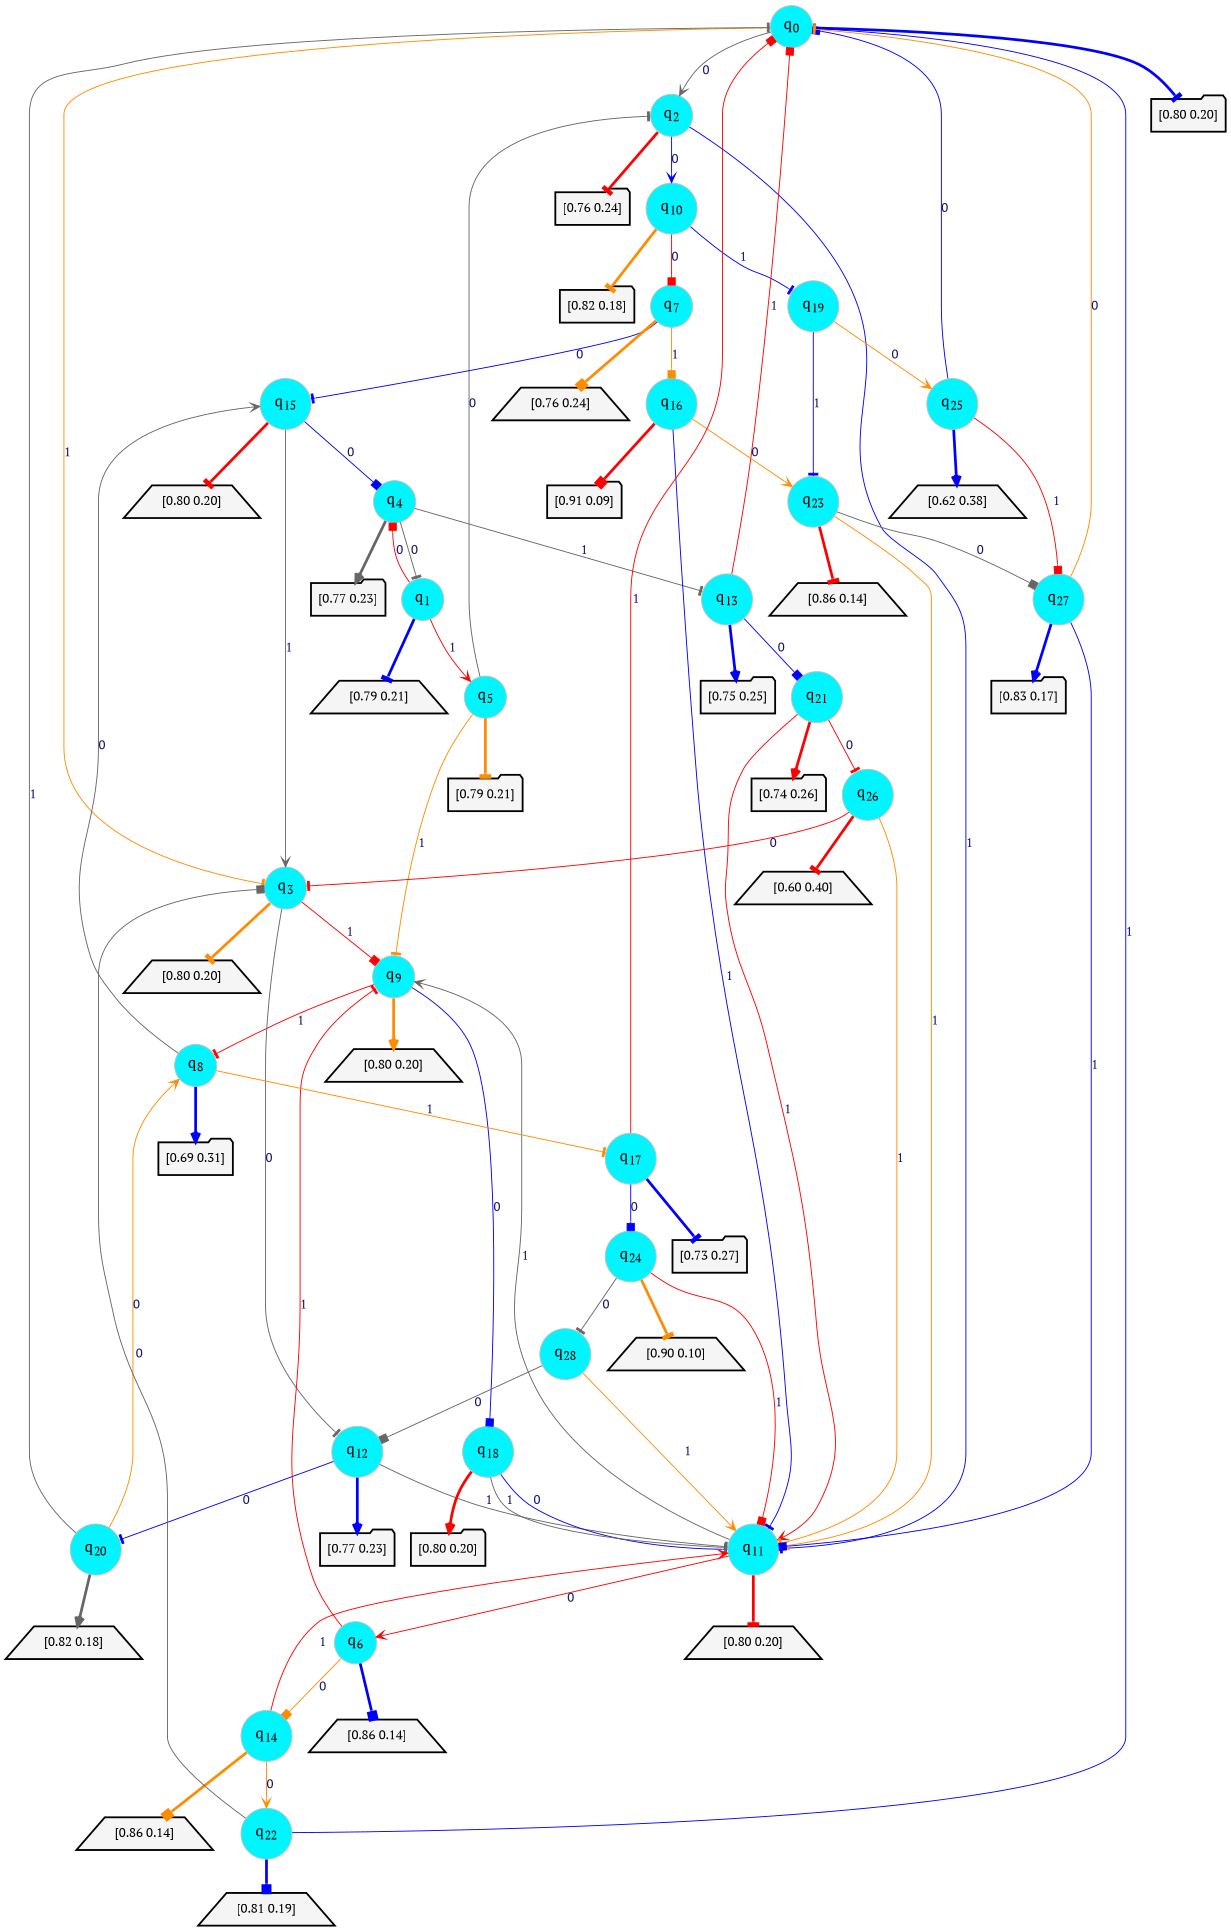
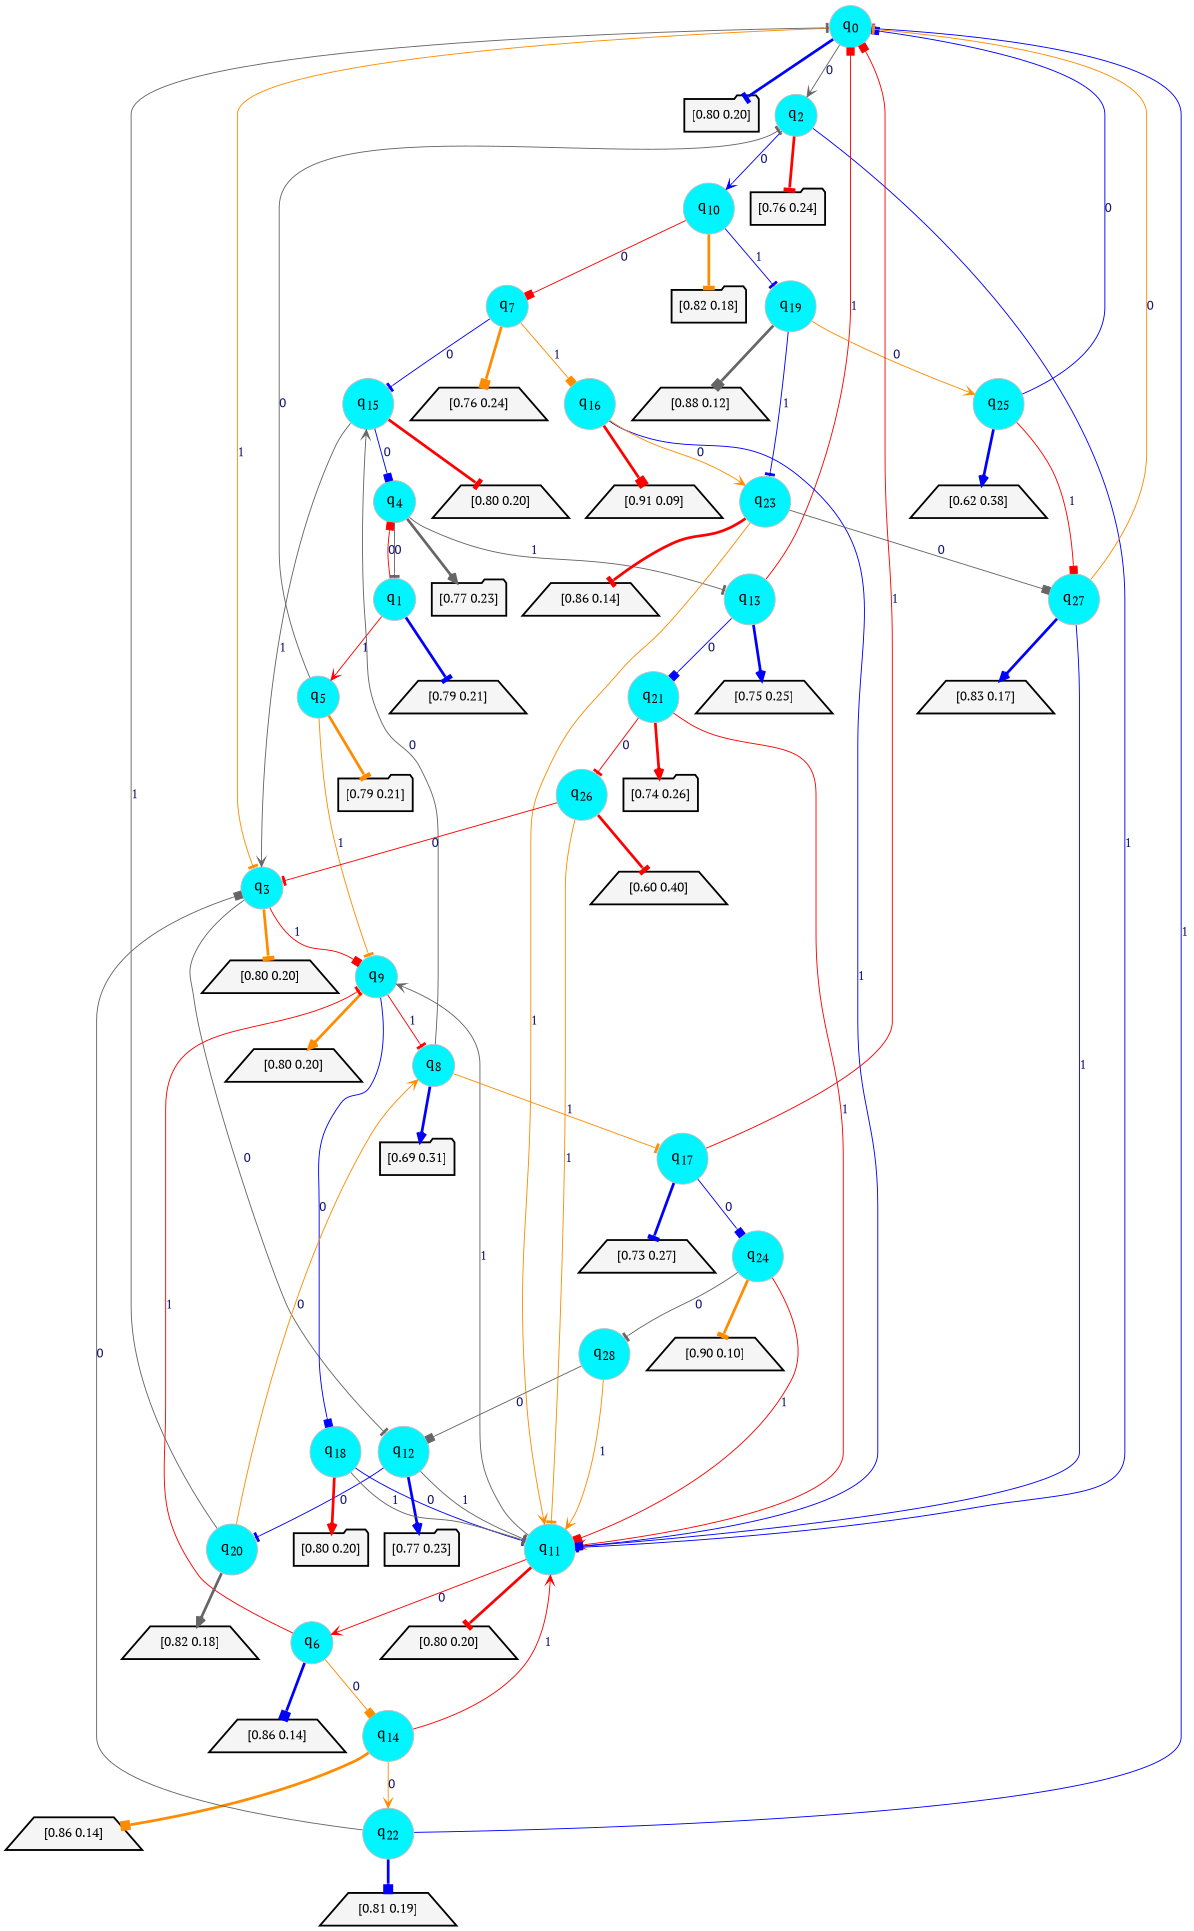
node "[0.88 0.12]": added
node "[0.91 0.09]": shape folder -> trapezium
node "[0.75 0.25]": shape folder -> trapezium
node "[0.83 0.17]": shape folder -> trapezium
node "[0.73 0.27]": shape folder -> trapezium
